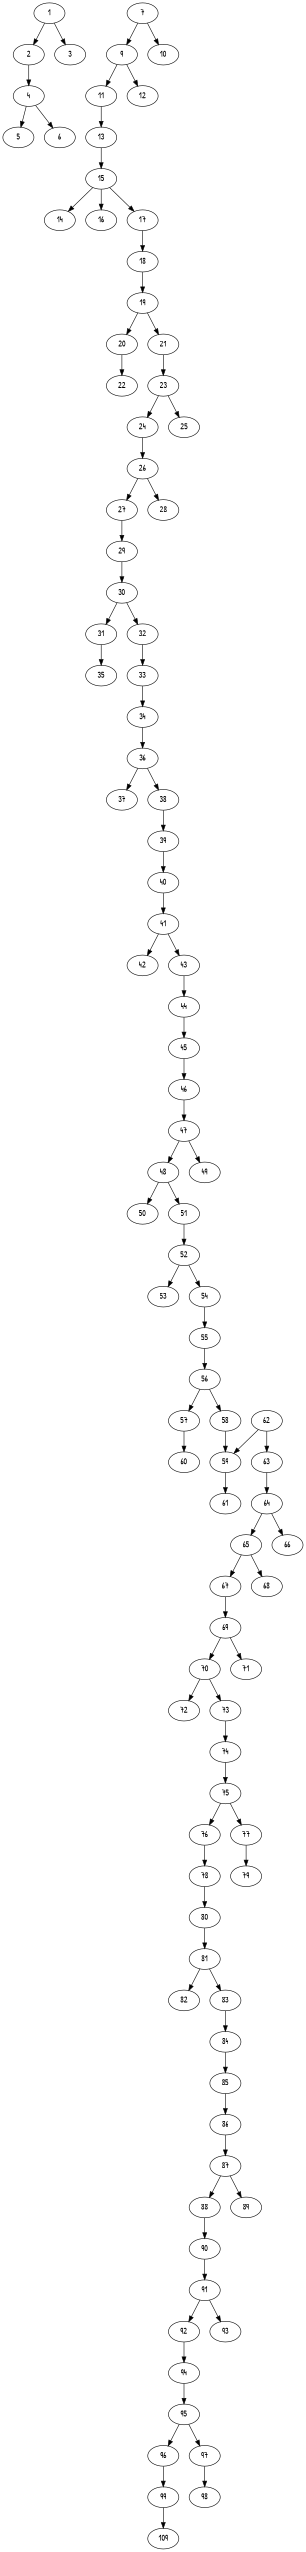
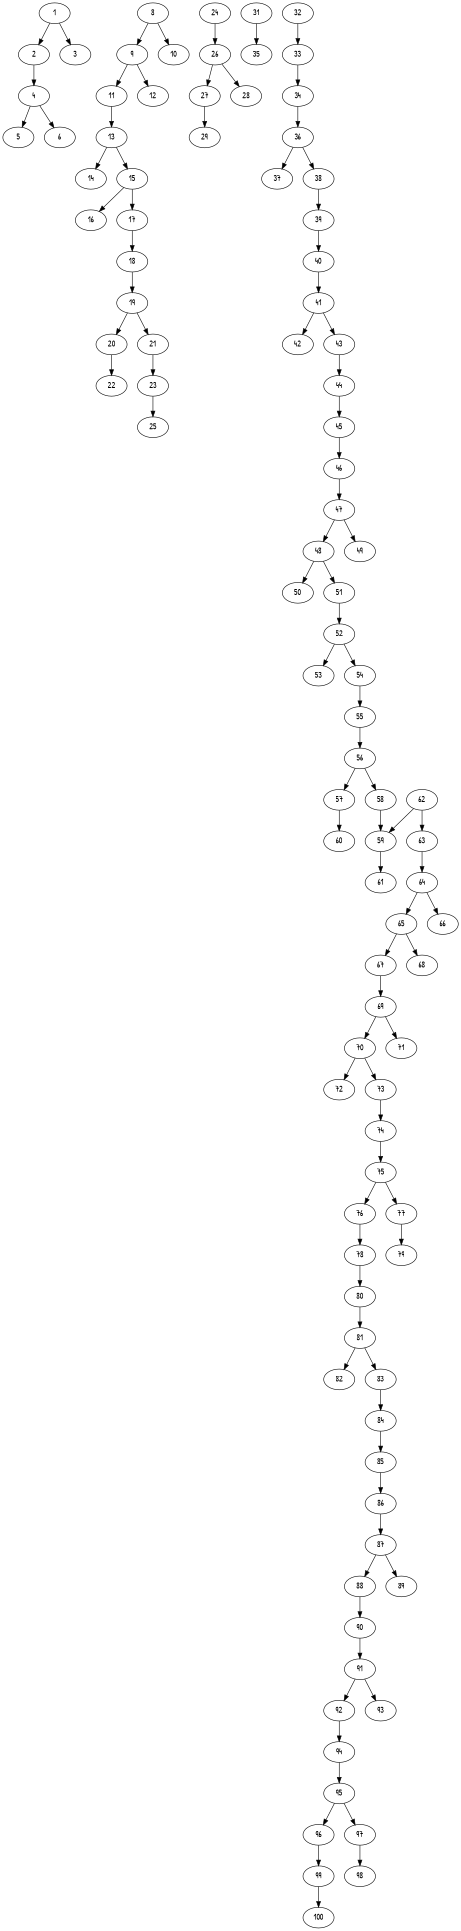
node "7": label "7" -> "8"
edge "15" -> "14": now "13" -> "14"
edge "23" -> "24": removed
node "30": removed
node "109": label "109" -> "100"
